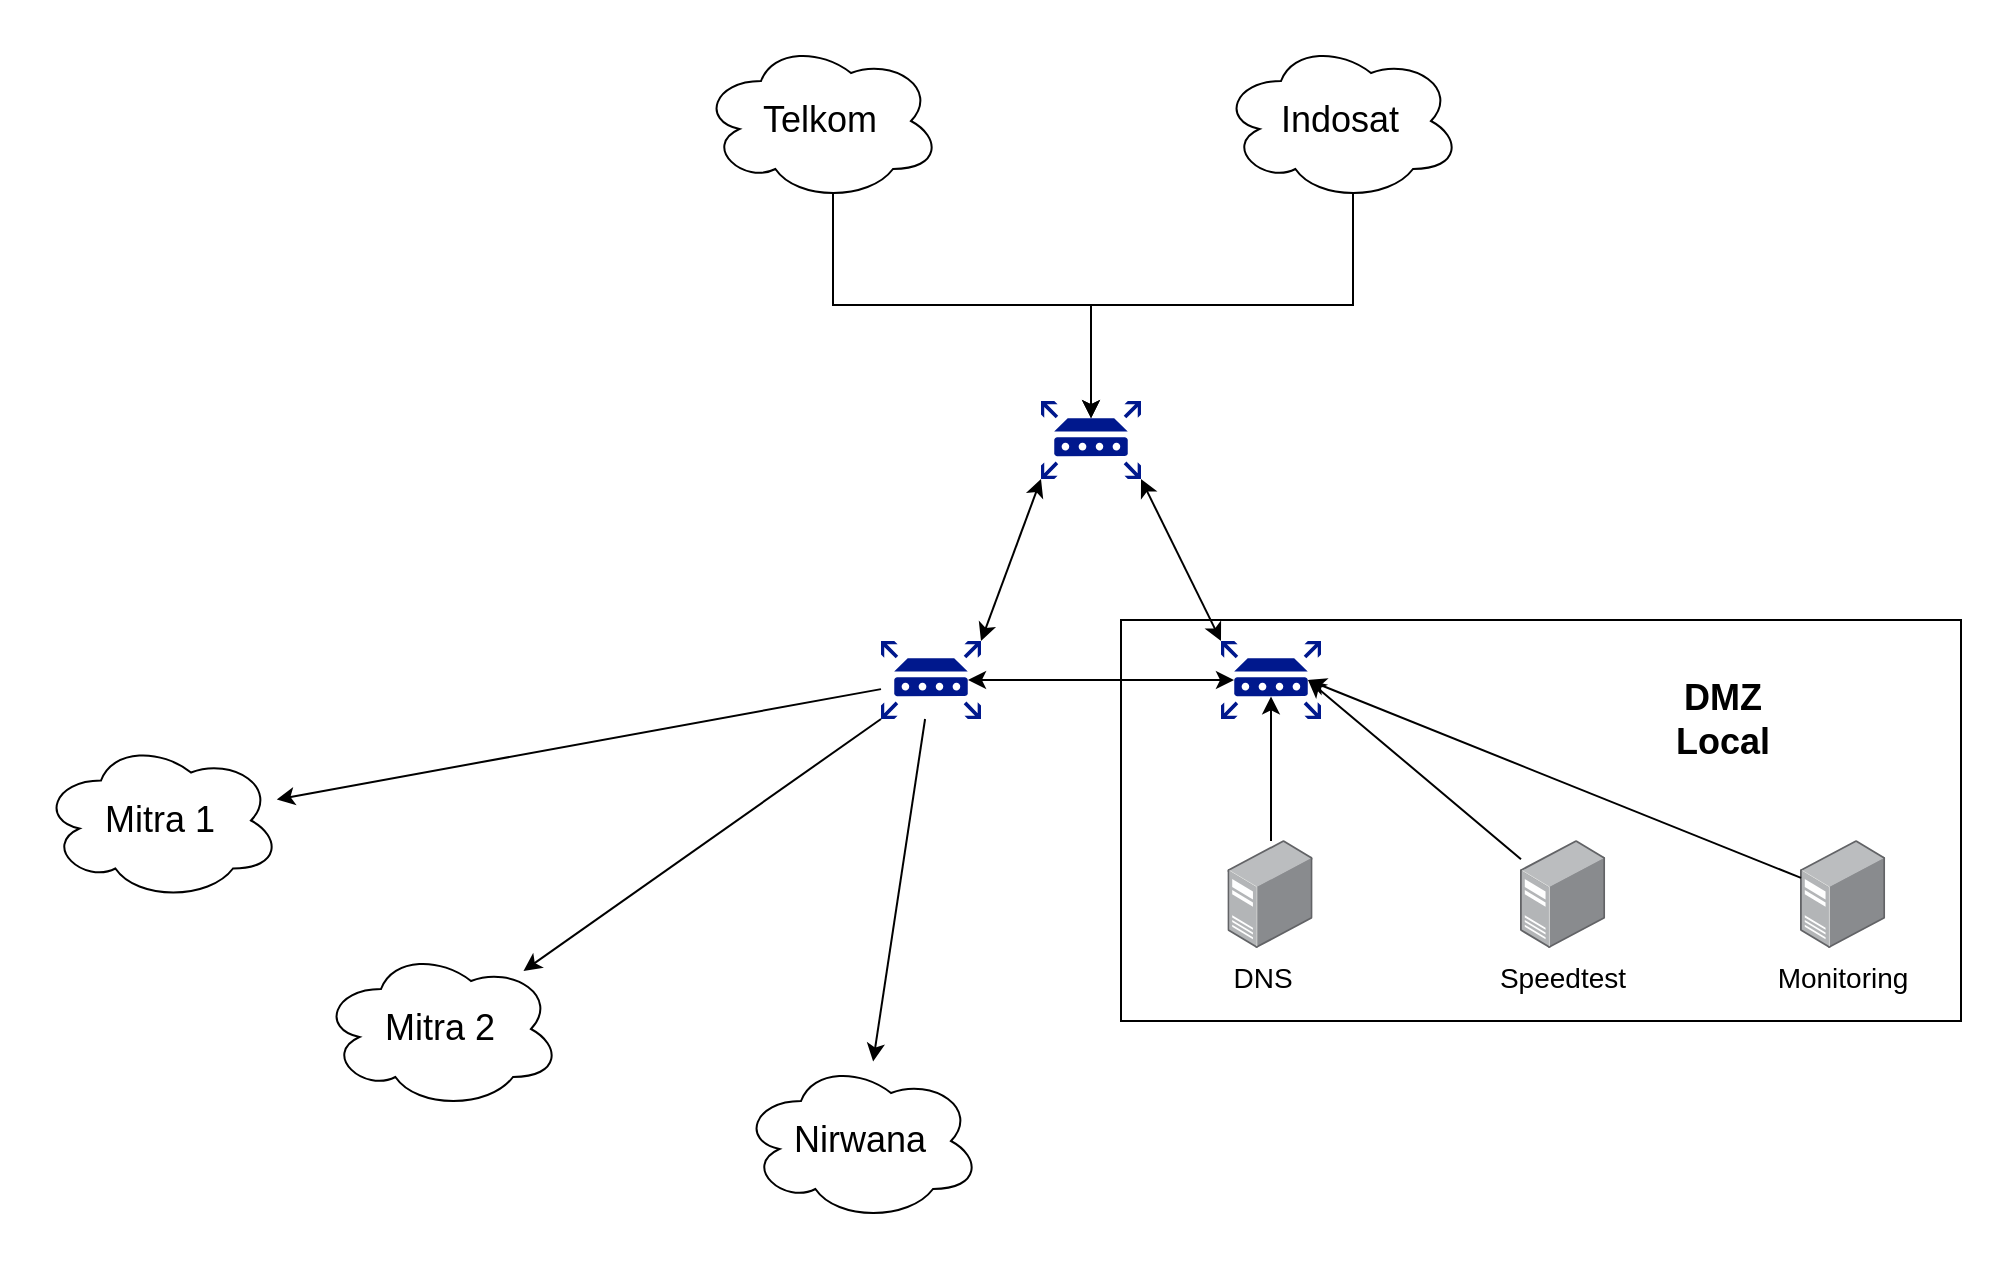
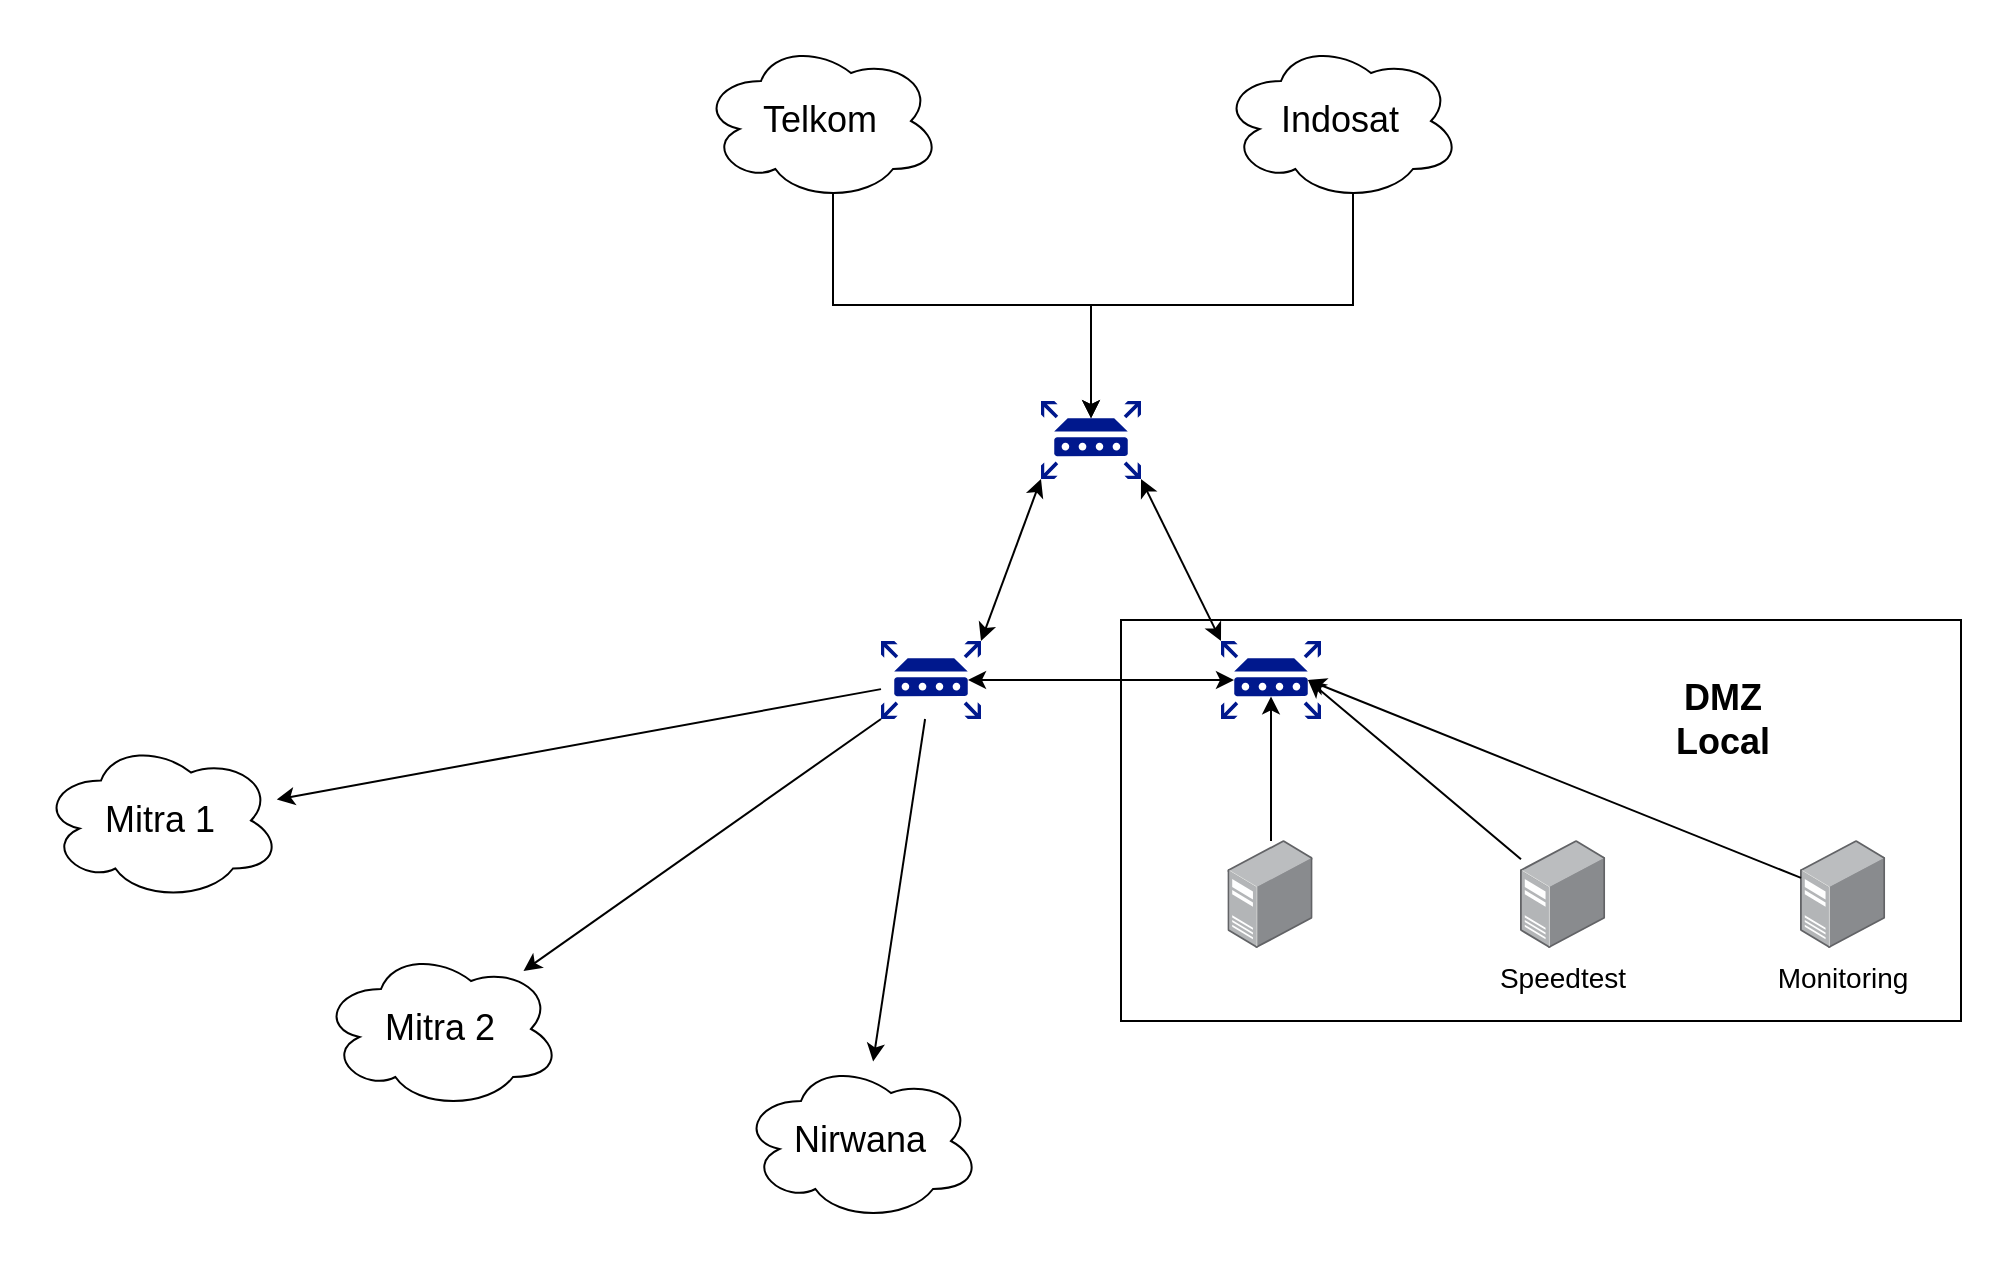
node "DNS": removed
